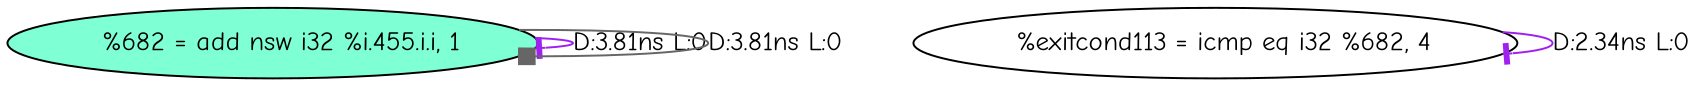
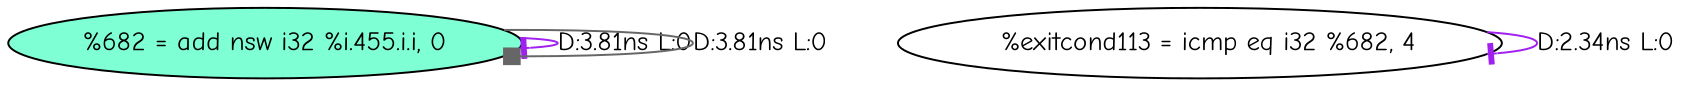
node "%682 = add nsw i32 %i.455.i.i, 1": label "%682 = add nsw i32 %i.455.i.i, 1" -> "%682 = add nsw i32 %i.455.i.i, 0"
